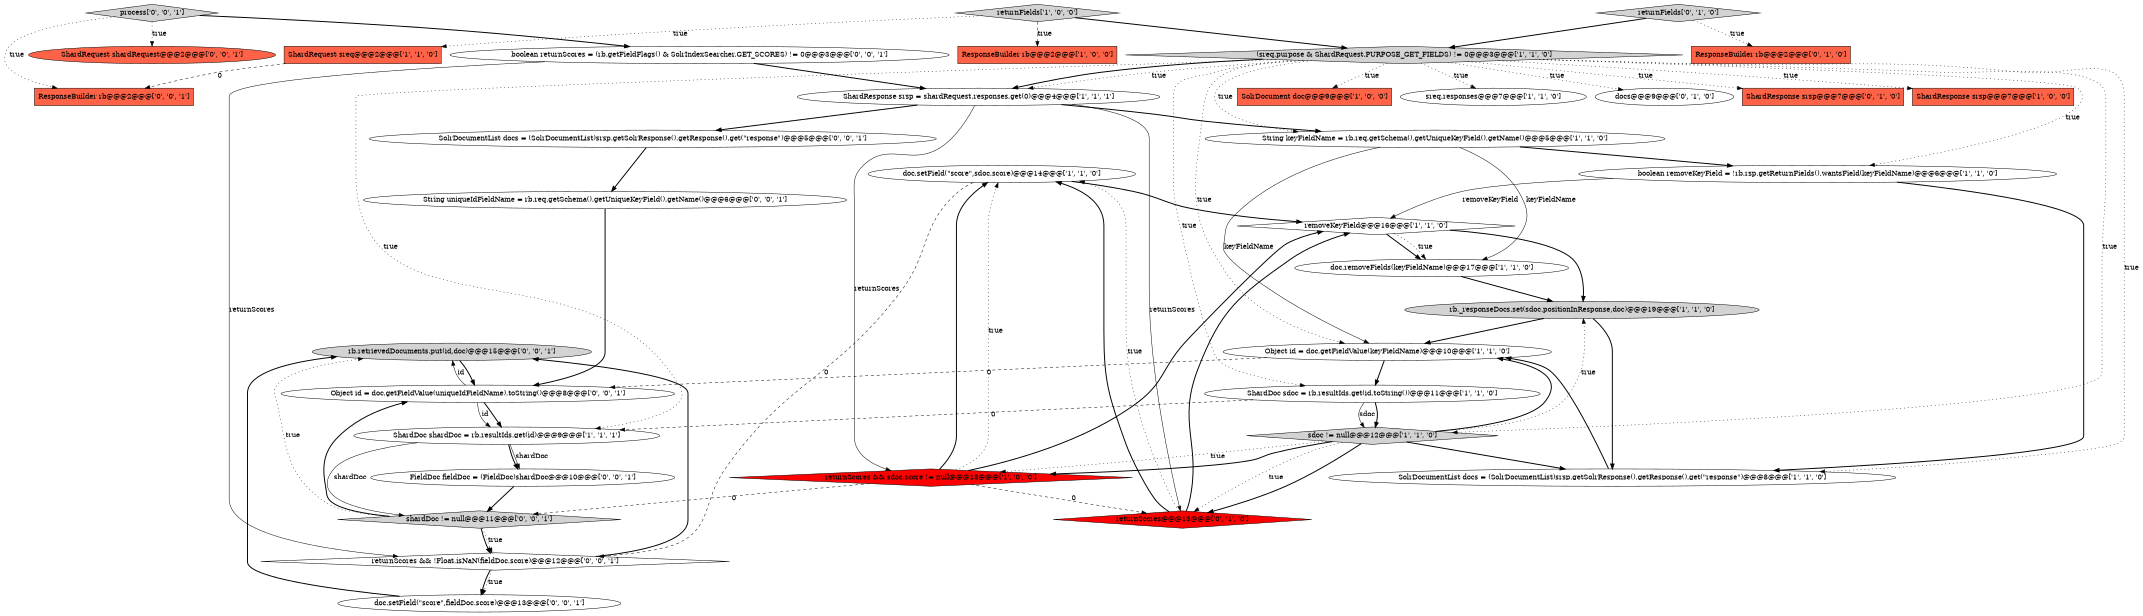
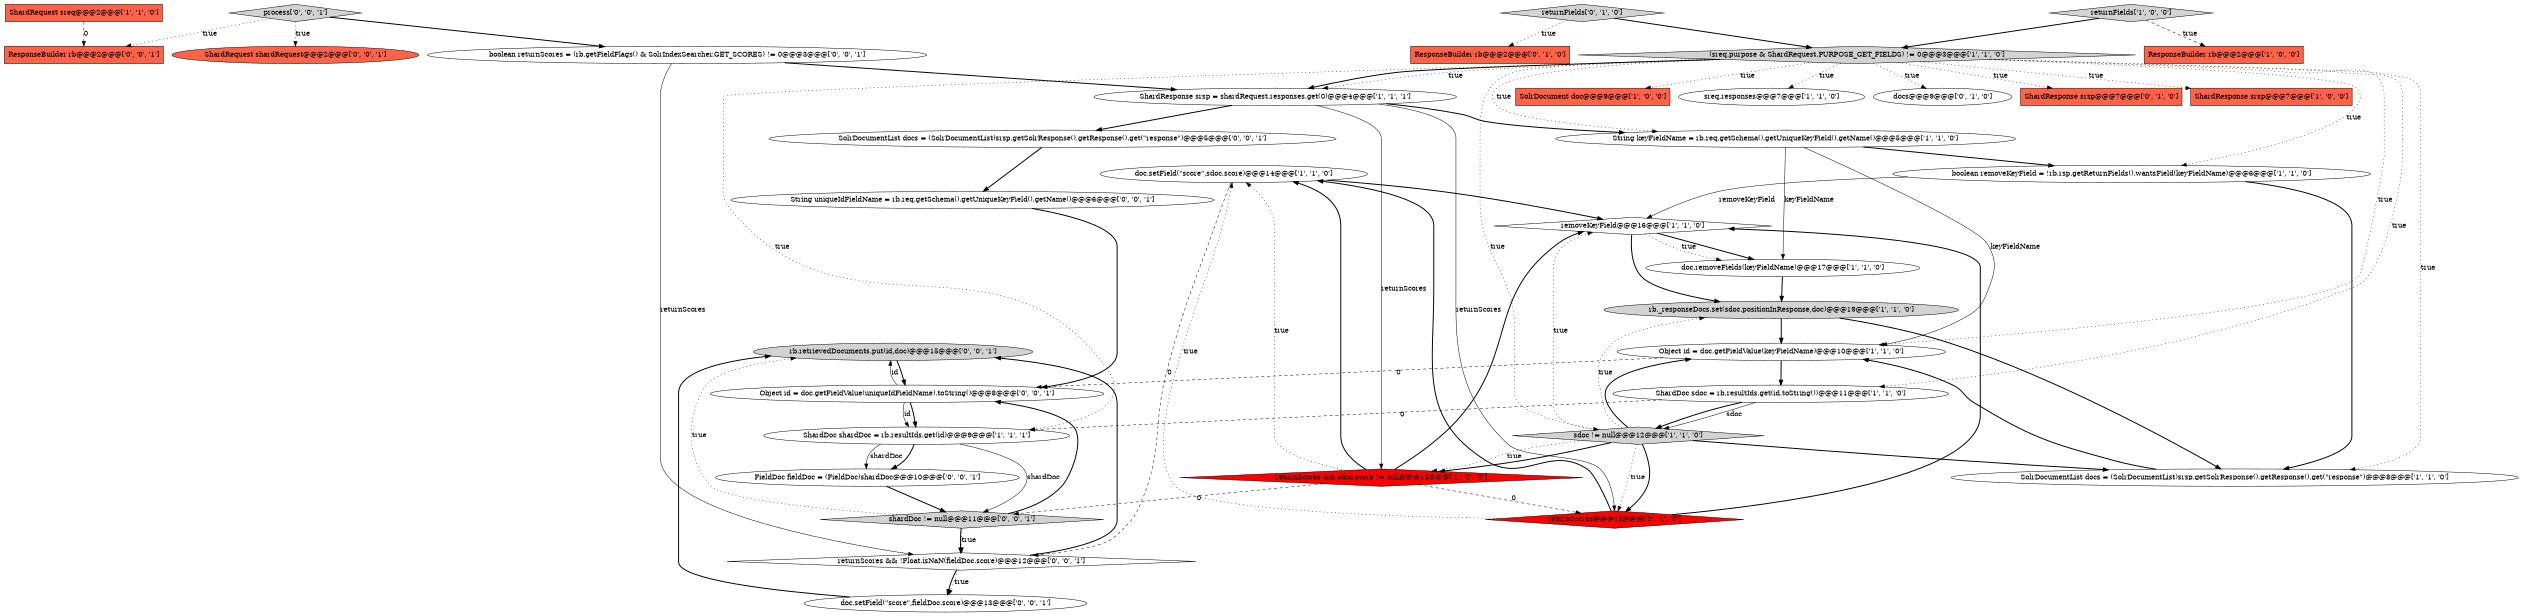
edge "returnFields['1', '0', '0']" -> "ShardRequest sreq@@@2@@@['1', '1', '0']": removed, label "true"
edge "sdoc != null@@@12@@@['1', '1', '0']" -> "removeKeyField@@@16@@@['1', '1', '0']": added, label "true"
